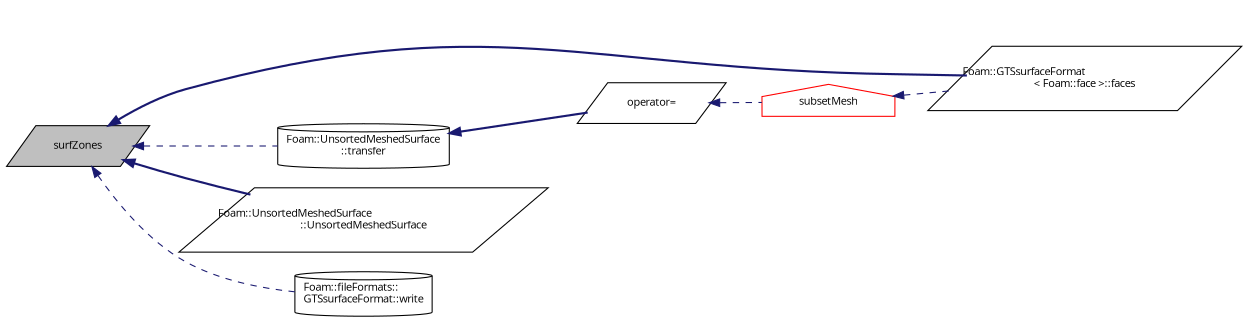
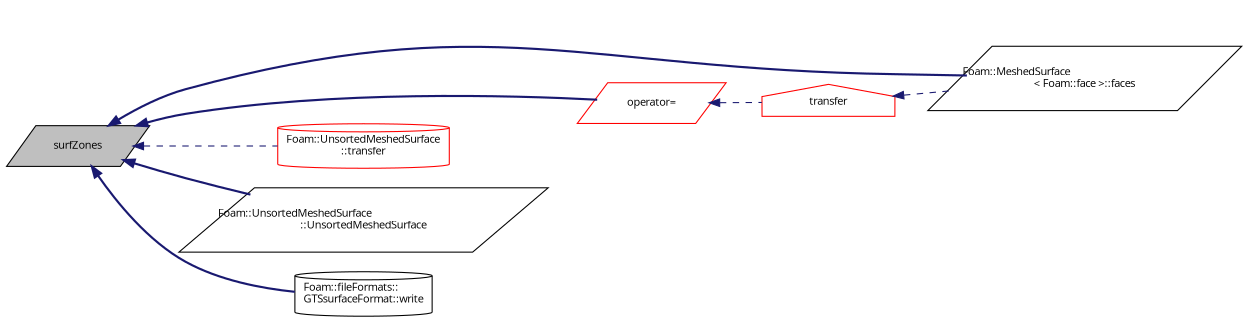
node "Foam::GTSsurfaceFormat < Foam::face >::faces": label "Foam::GTSsurfaceFormat < Foam::face >::faces" -> "Foam::MeshedSurface < Foam::face >::faces"
node "subsetMesh": label "subsetMesh" -> "transfer"
node "operator=": color black -> red
edge "operator=" -> "Foam::UnsortedMeshedSurface ::transfer": now "operator=" -> "surfZones"
node "Foam::UnsortedMeshedSurface ::transfer": color black -> red
edge "Foam::fileFormats:: GTSsurfaceFormat::write" -> "surfZones": style dashed -> bold
